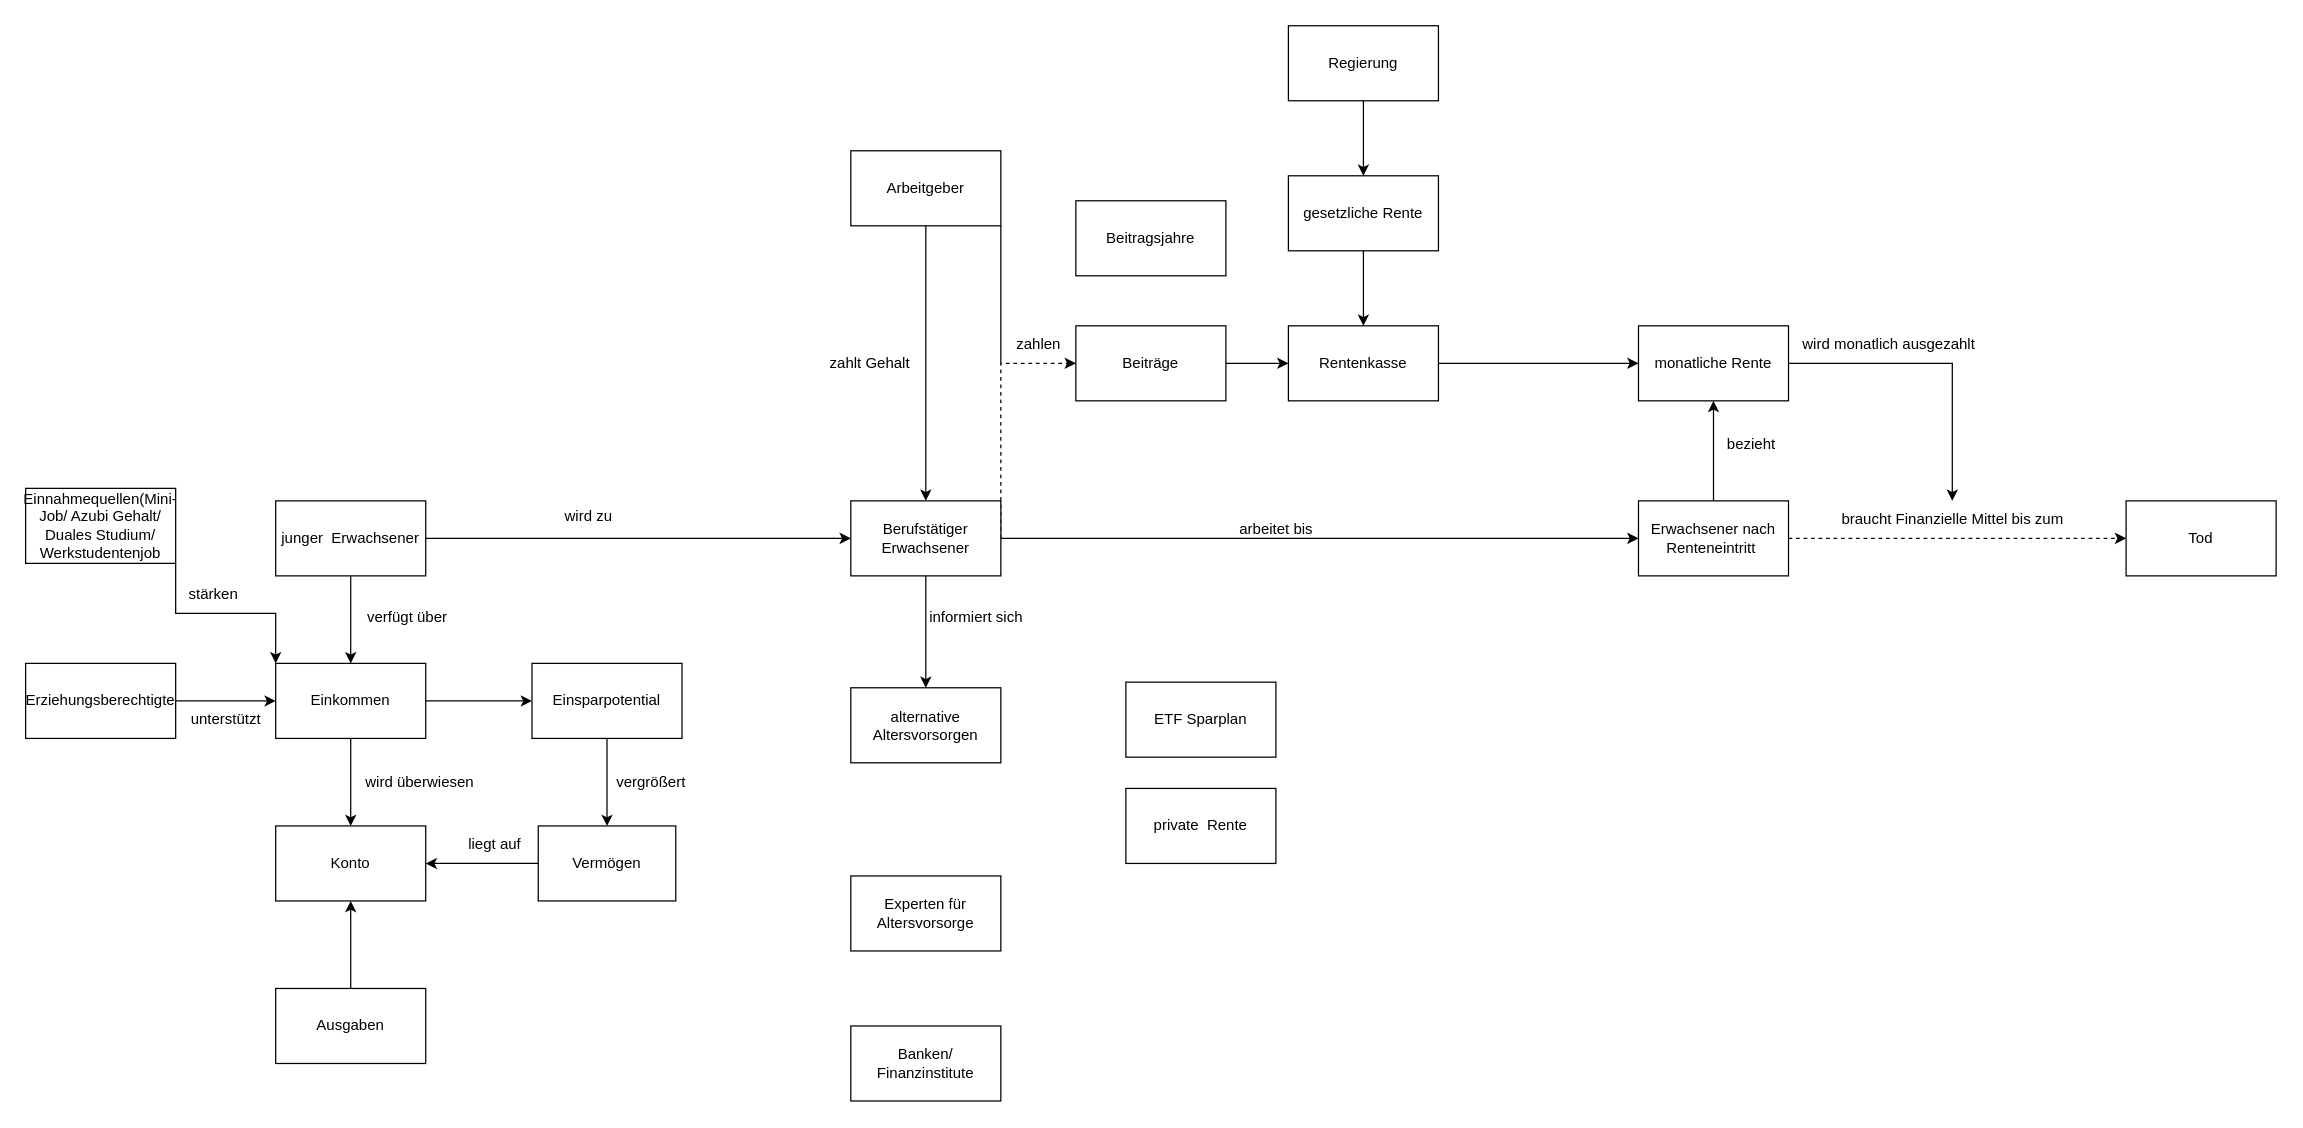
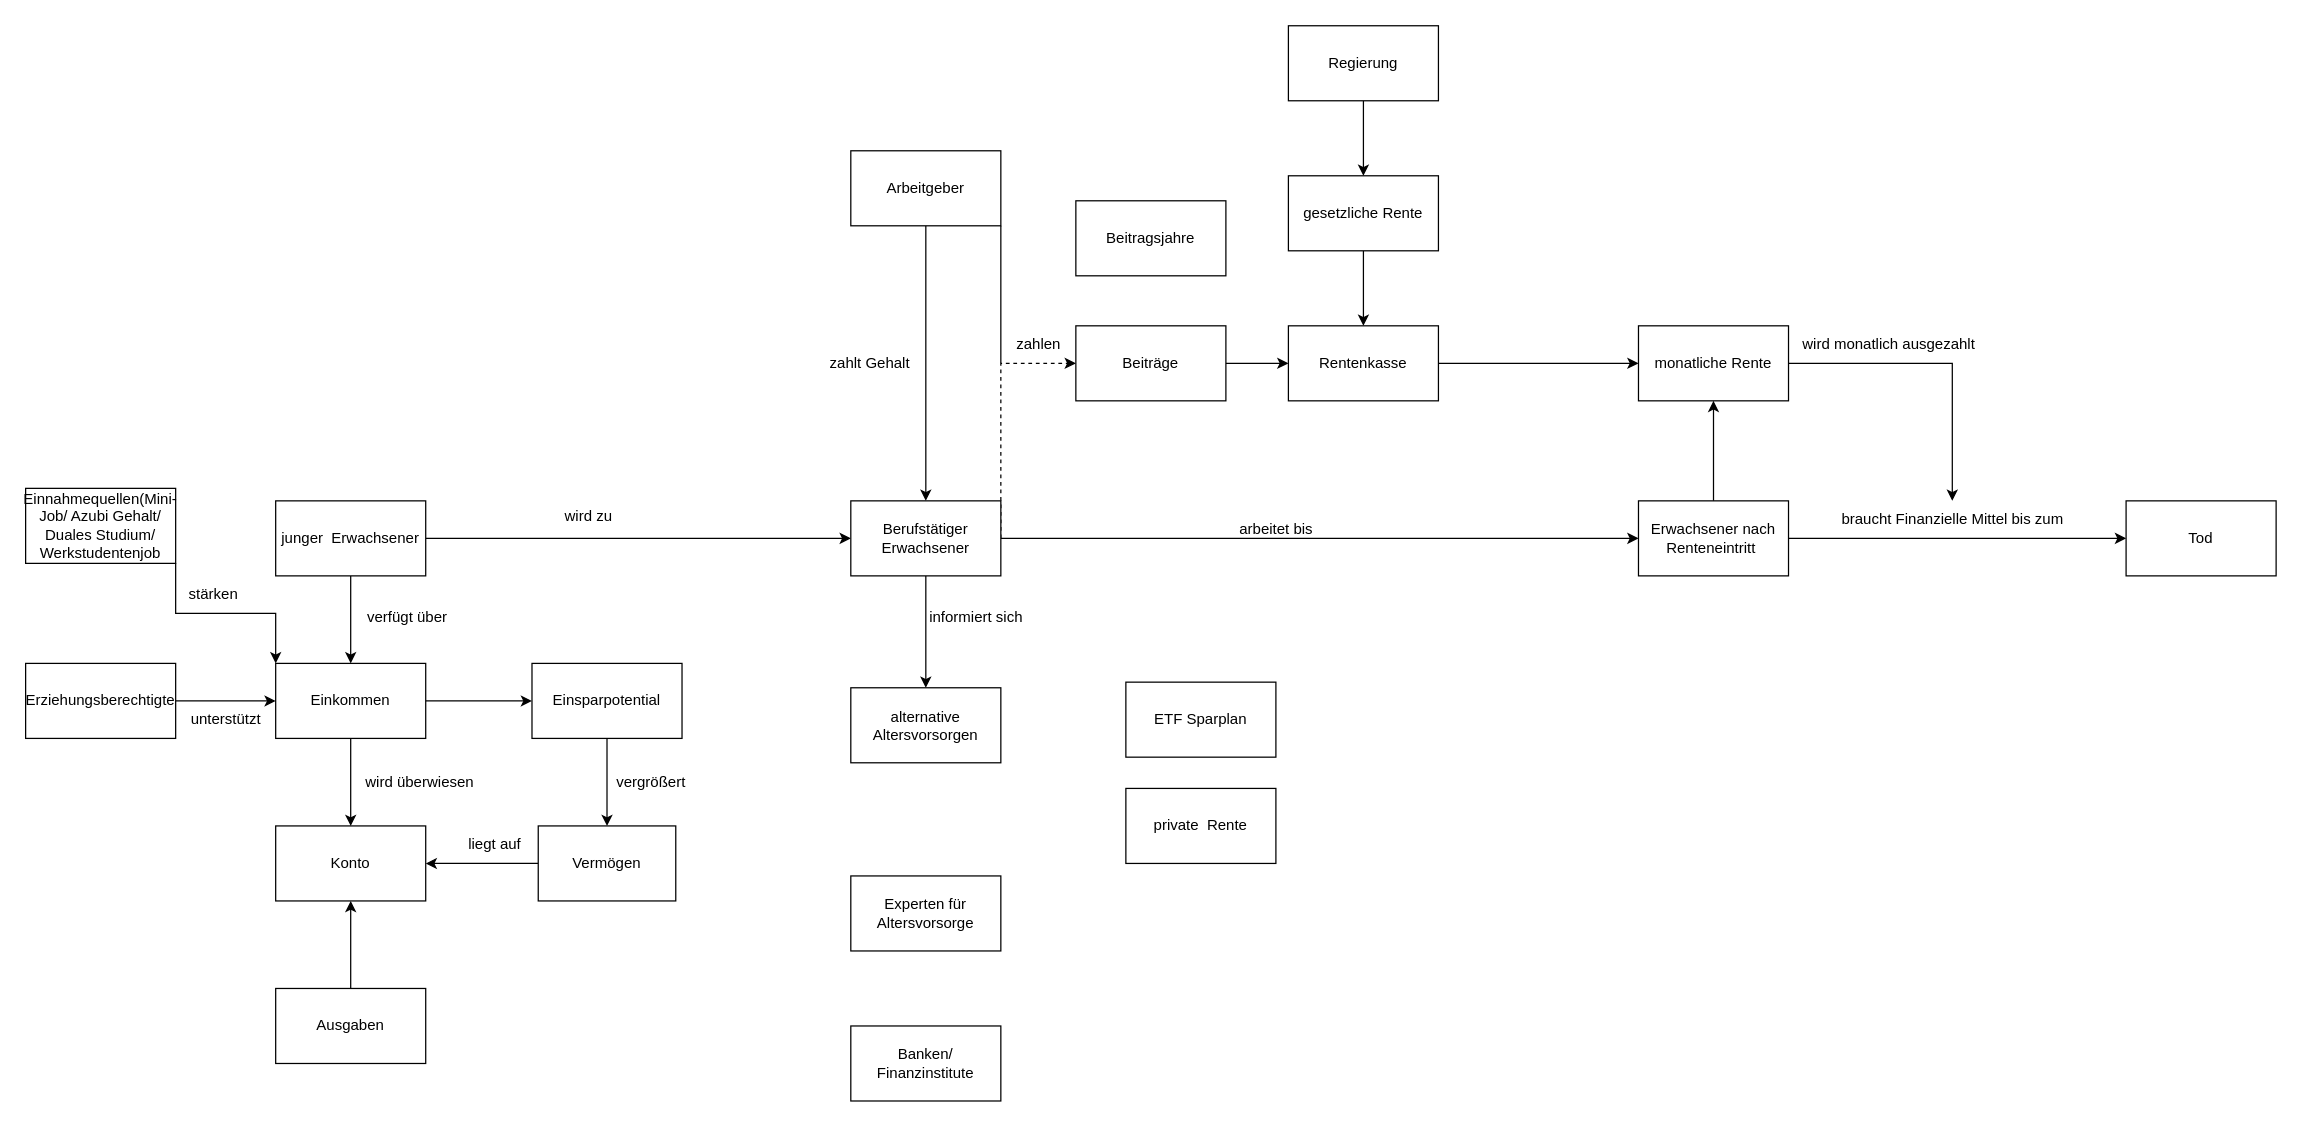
node "bezieht": removed
edge "Erwachsener nach Renteneintritt" -> "Tod": style dashed -> solid
